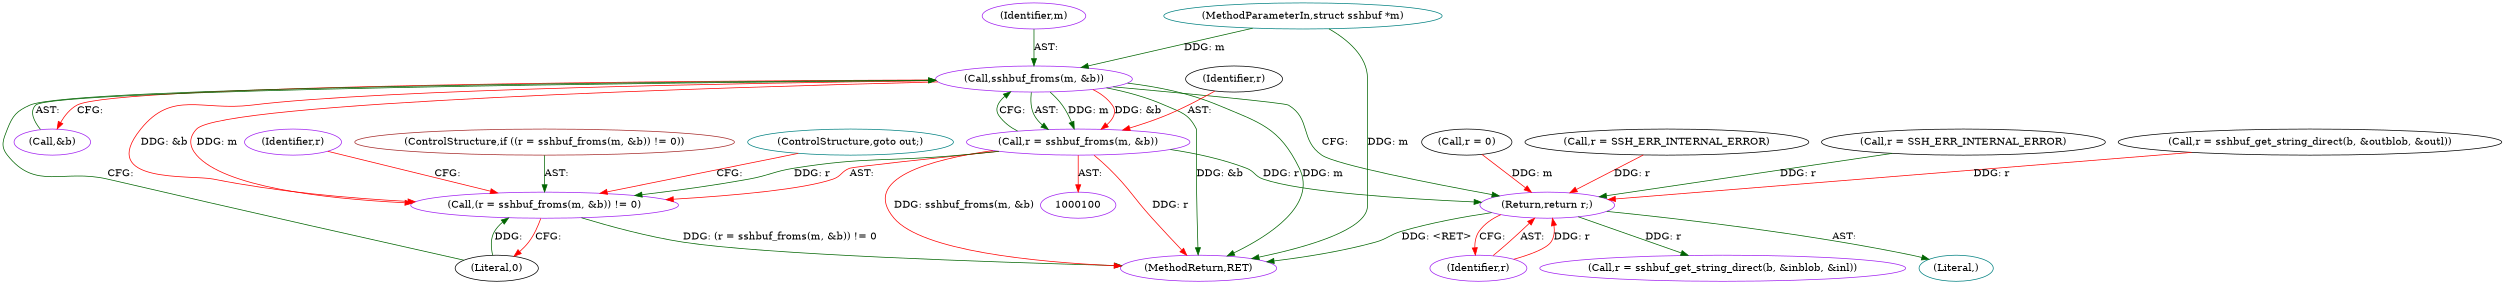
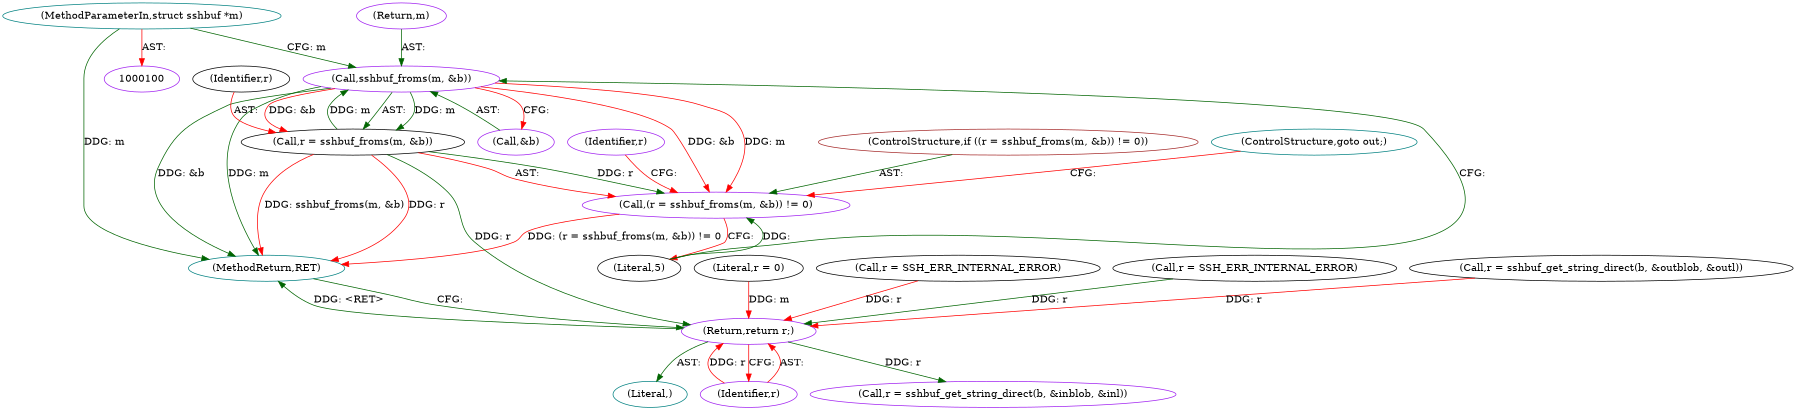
node "(Identifier,m)": label "(Identifier,m)" -> "(Return,m)"
edge "(MethodParameterIn,struct sshbuf *m)" -> "(Call,sshbuf_froms(m, &b))": label "DDG: m" -> "CFG: m"
edge "(Call,r = sshbuf_froms(m, &b))" -> "(Call,sshbuf_froms(m, &b))": label "CFG: " -> "DDG: m"
edge "(Call,sshbuf_froms(m, &b))" -> "(Return,return r;)": now "(MethodReturn,RET)" -> "(Return,return r;)"
node "(Call,r = sshbuf_froms(m, &b))": color purple -> black
node "(Call,r = 0)": label "(Call,r = 0)" -> "(Literal,r = 0)"
edge "(Call,r = sshbuf_froms(m, &b))" -> "1000100": now "(MethodParameterIn,struct sshbuf *m)" -> "1000100"
edge "(Call,(r = sshbuf_froms(m, &b)) != 0)" -> "(MethodReturn,RET)": color darkgreen -> red
node "(Literal,0)": label "(Literal,0)" -> "(Literal,5)"
node "(MethodReturn,RET)": color purple -> teal
